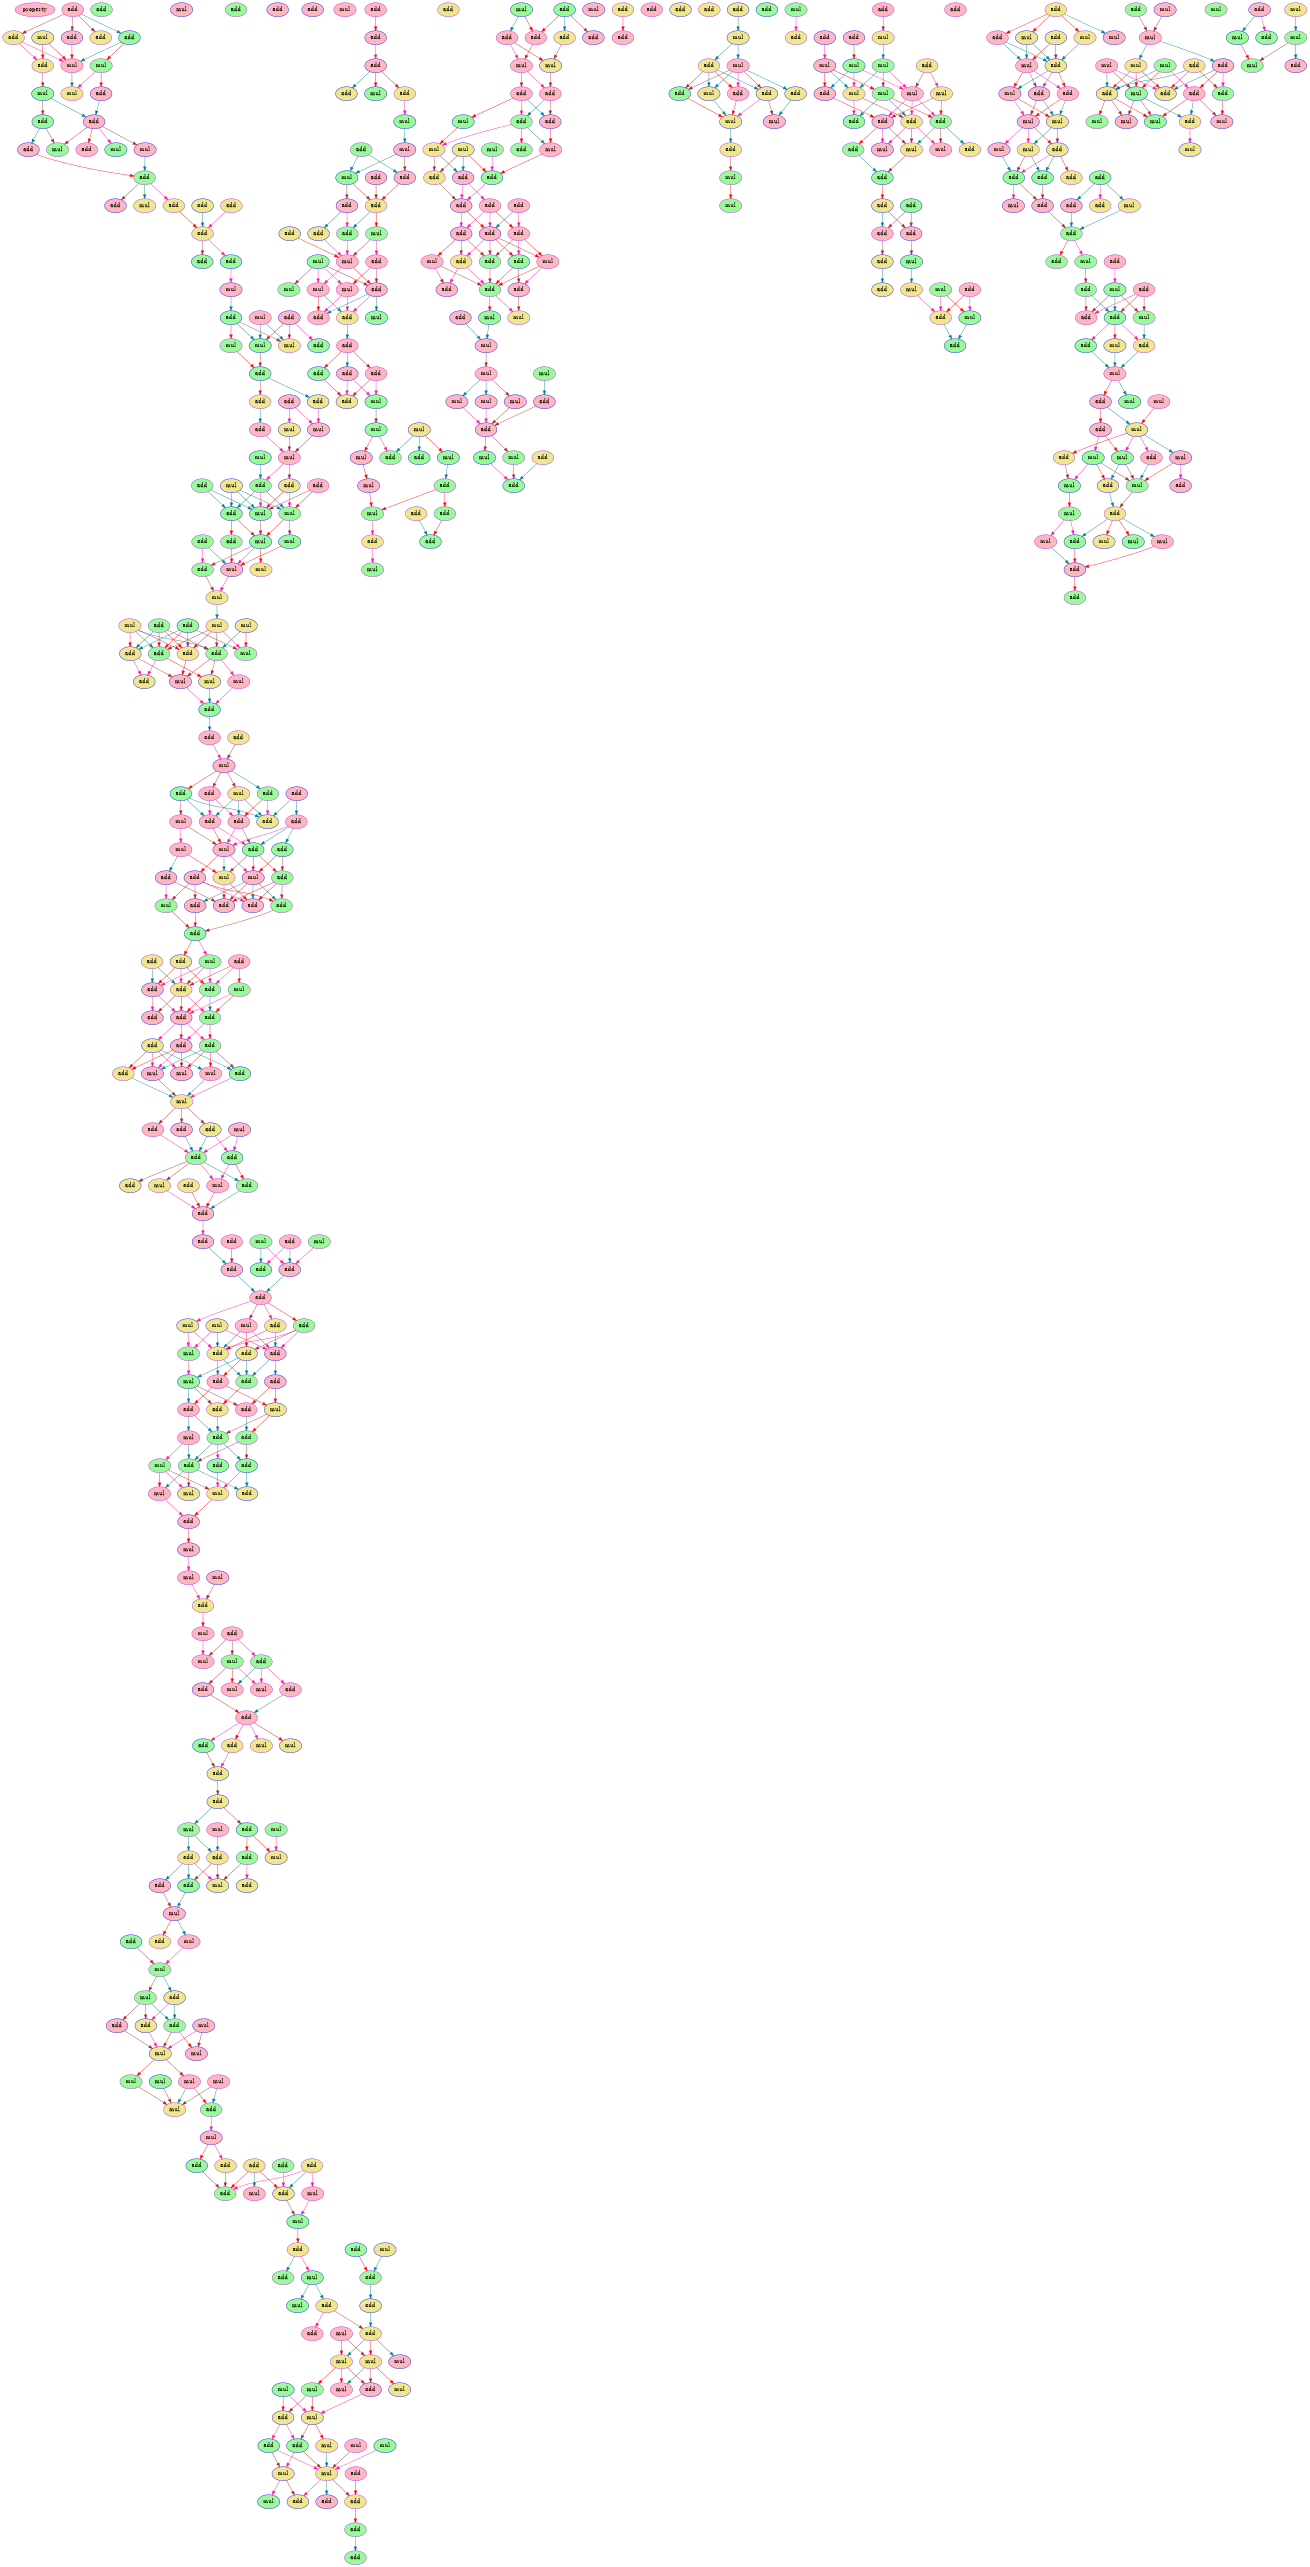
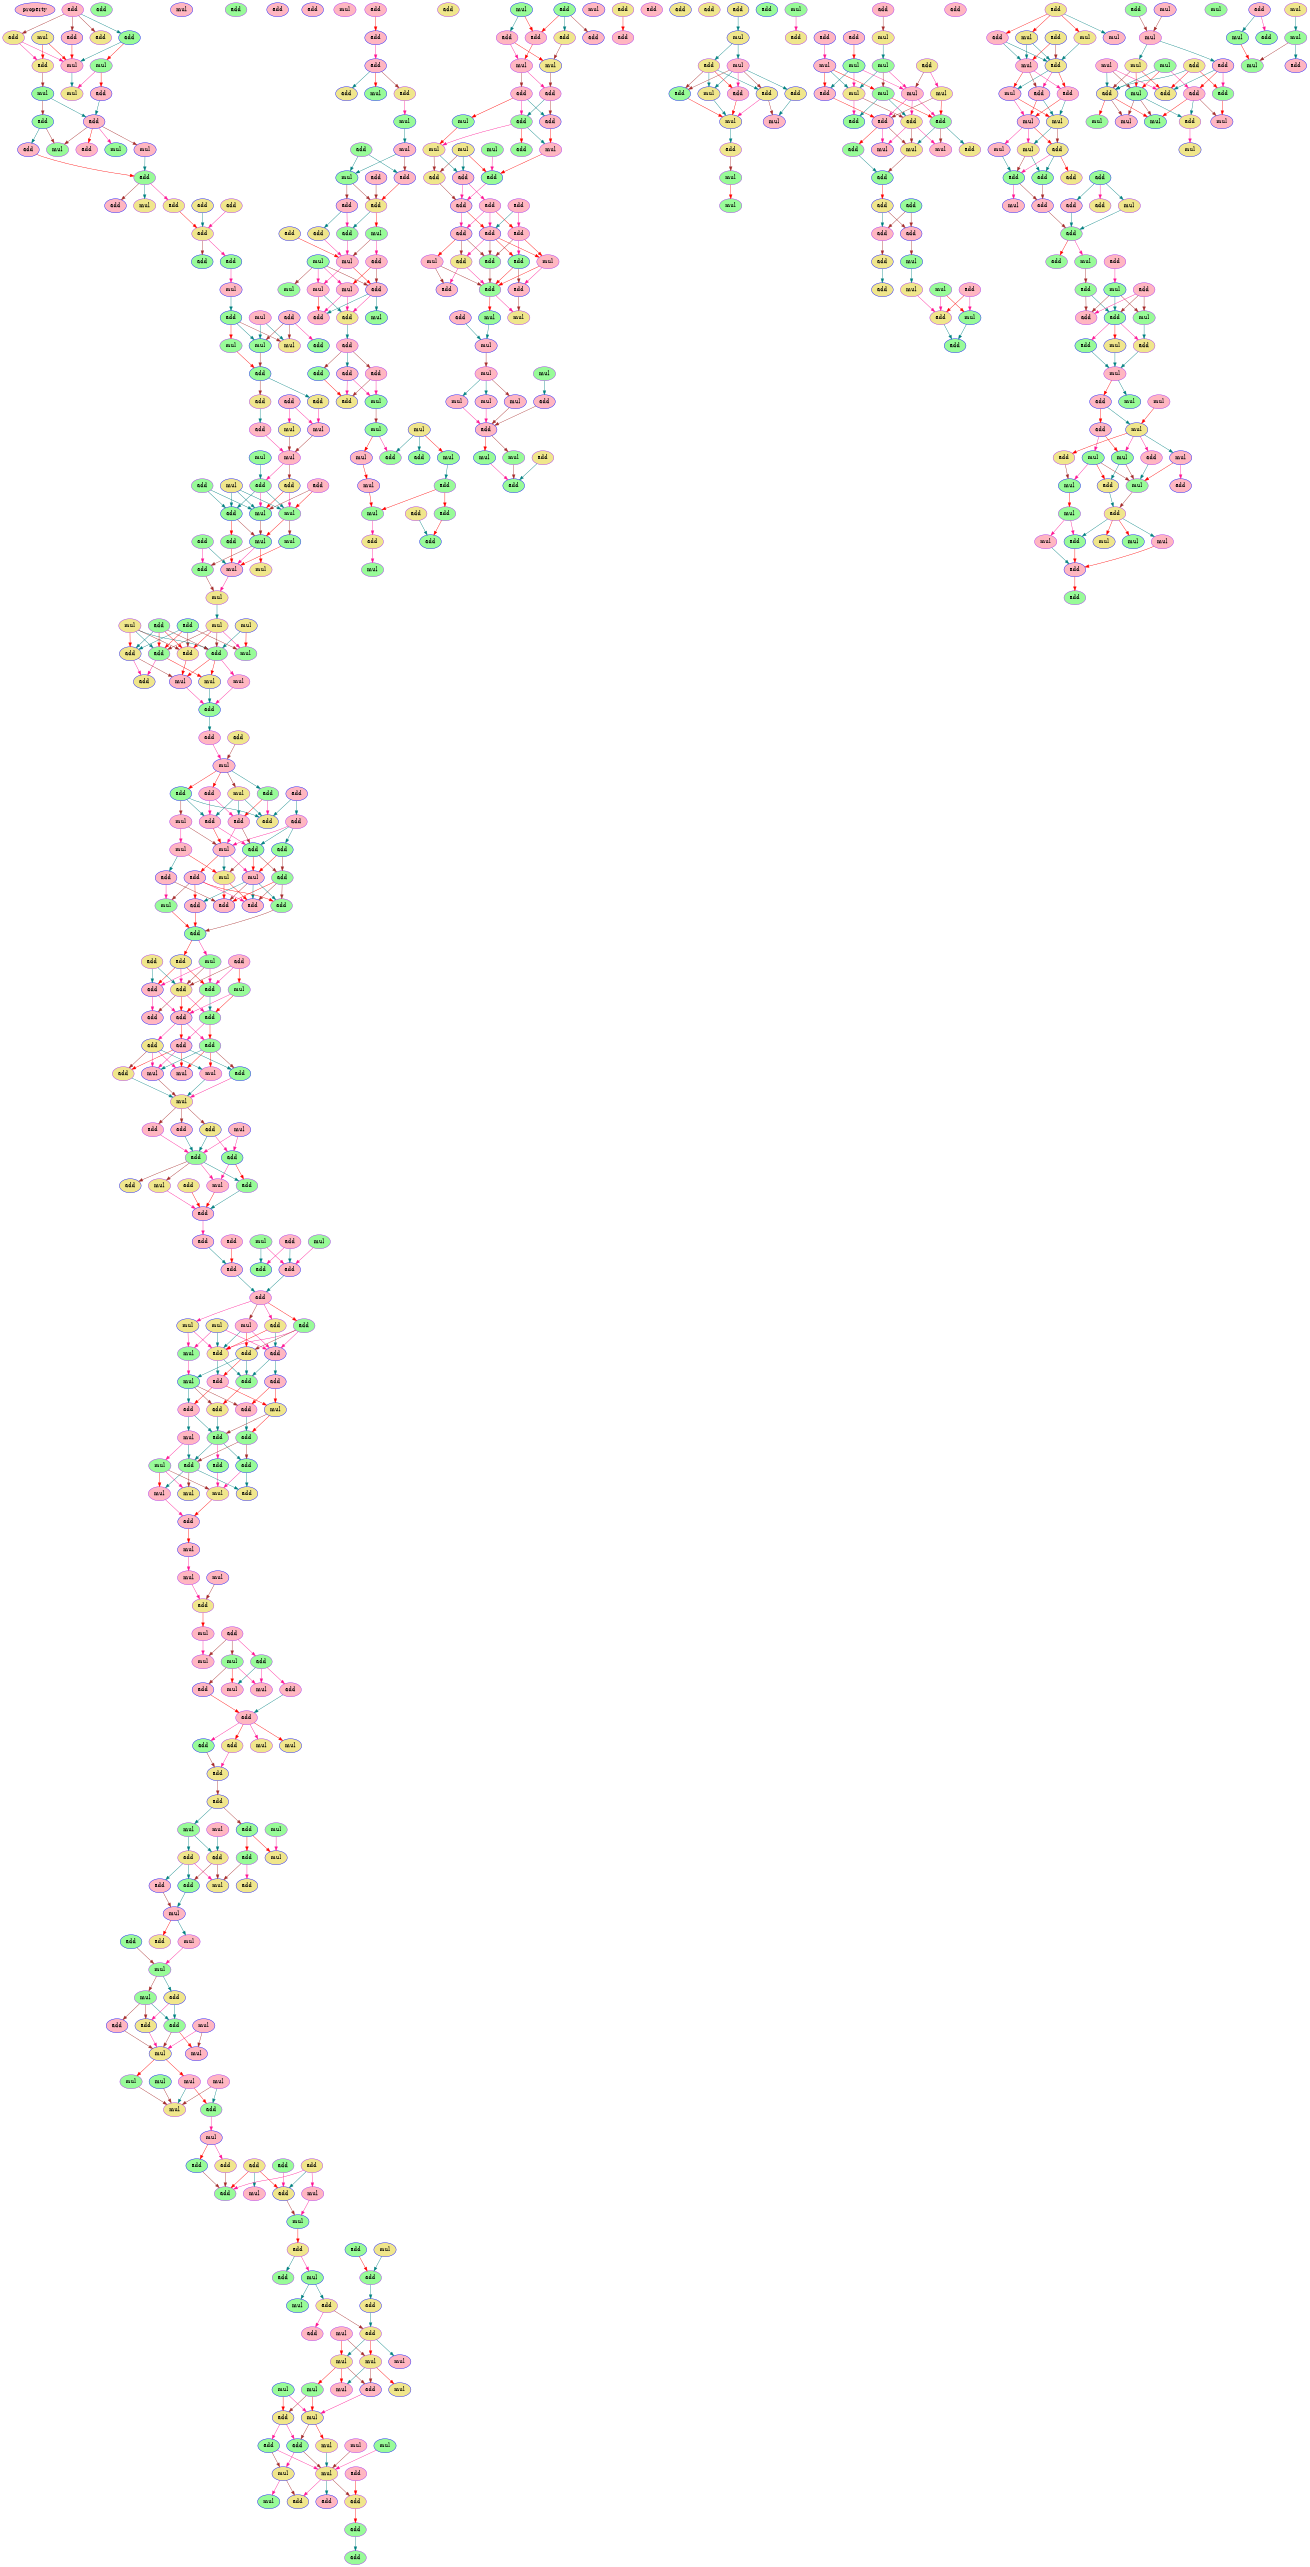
node "property": color purple -> blue
